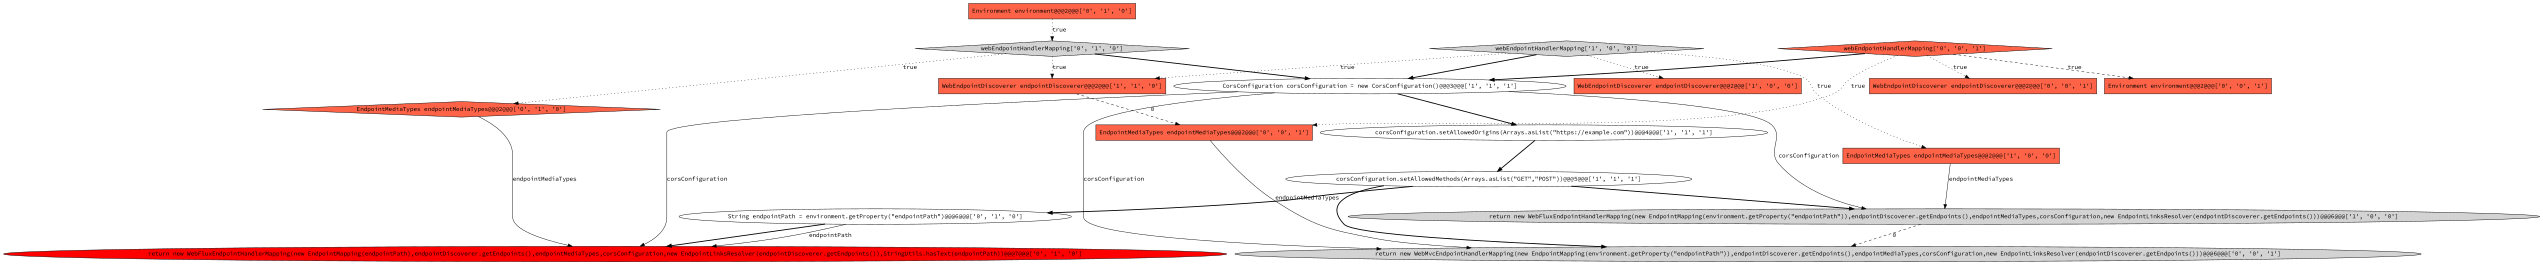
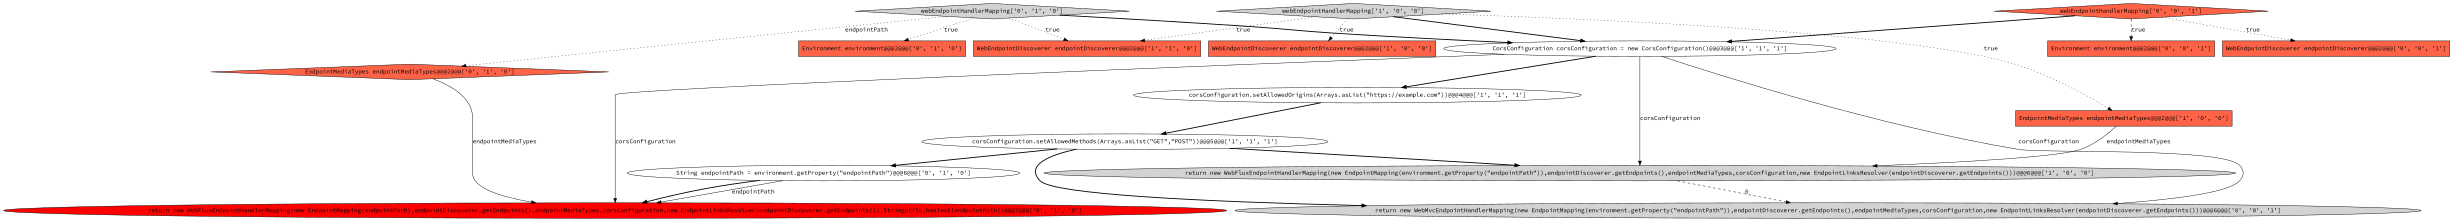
edge "Environment environment@@@2@@@['0', '1', '0']" -> "webEndpointHandlerMapping['0', '1', '0']": reversed
edge "webEndpointHandlerMapping['0', '1', '0']" -> "EndpointMediaTypes endpointMediaTypes@@@2@@@['0', '1', '0']": label "true" -> "endpointPath"
node "EndpointMediaTypes endpointMediaTypes@@@2@@@['0', '0', '1']": removed
